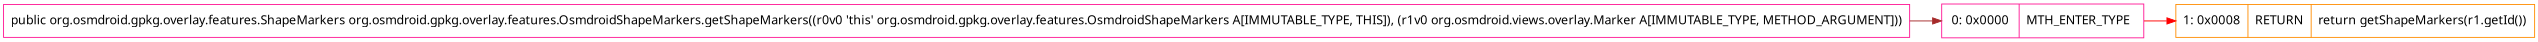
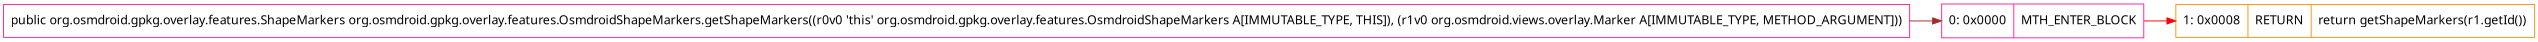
node "0: 0x0000": text "MTH_ENTER_TYPE" -> "MTH_ENTER_BLOCK"
